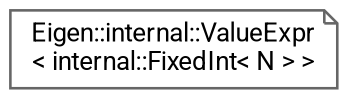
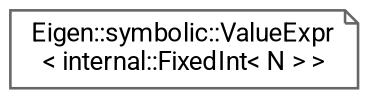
node "Eigen::internal::ValueExpr < internal::FixedInt< N > >": label "Eigen::internal::ValueExpr < internal::FixedInt< N > >" -> "Eigen::symbolic::ValueExpr < internal::FixedInt< N > >"
